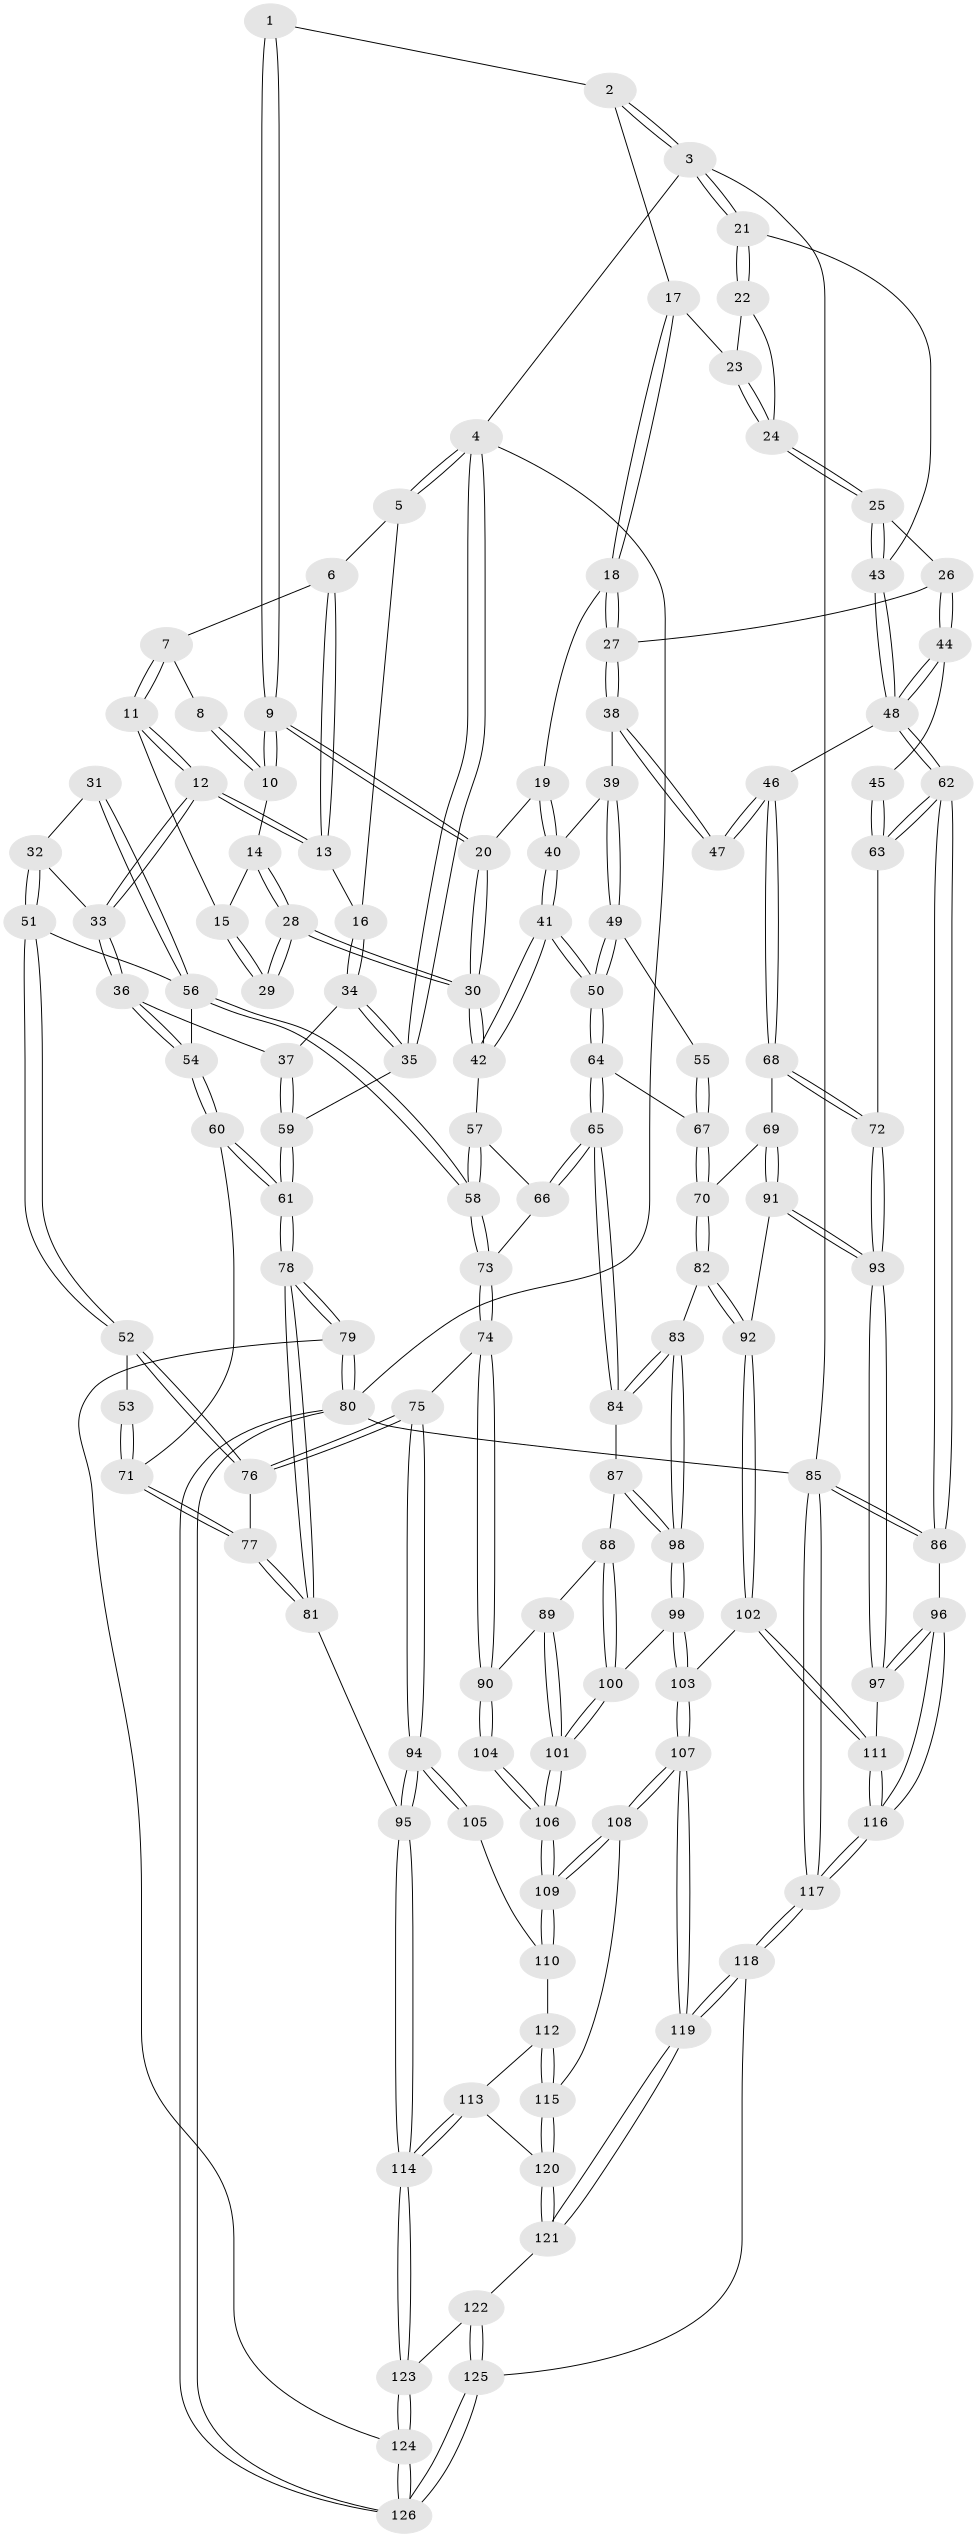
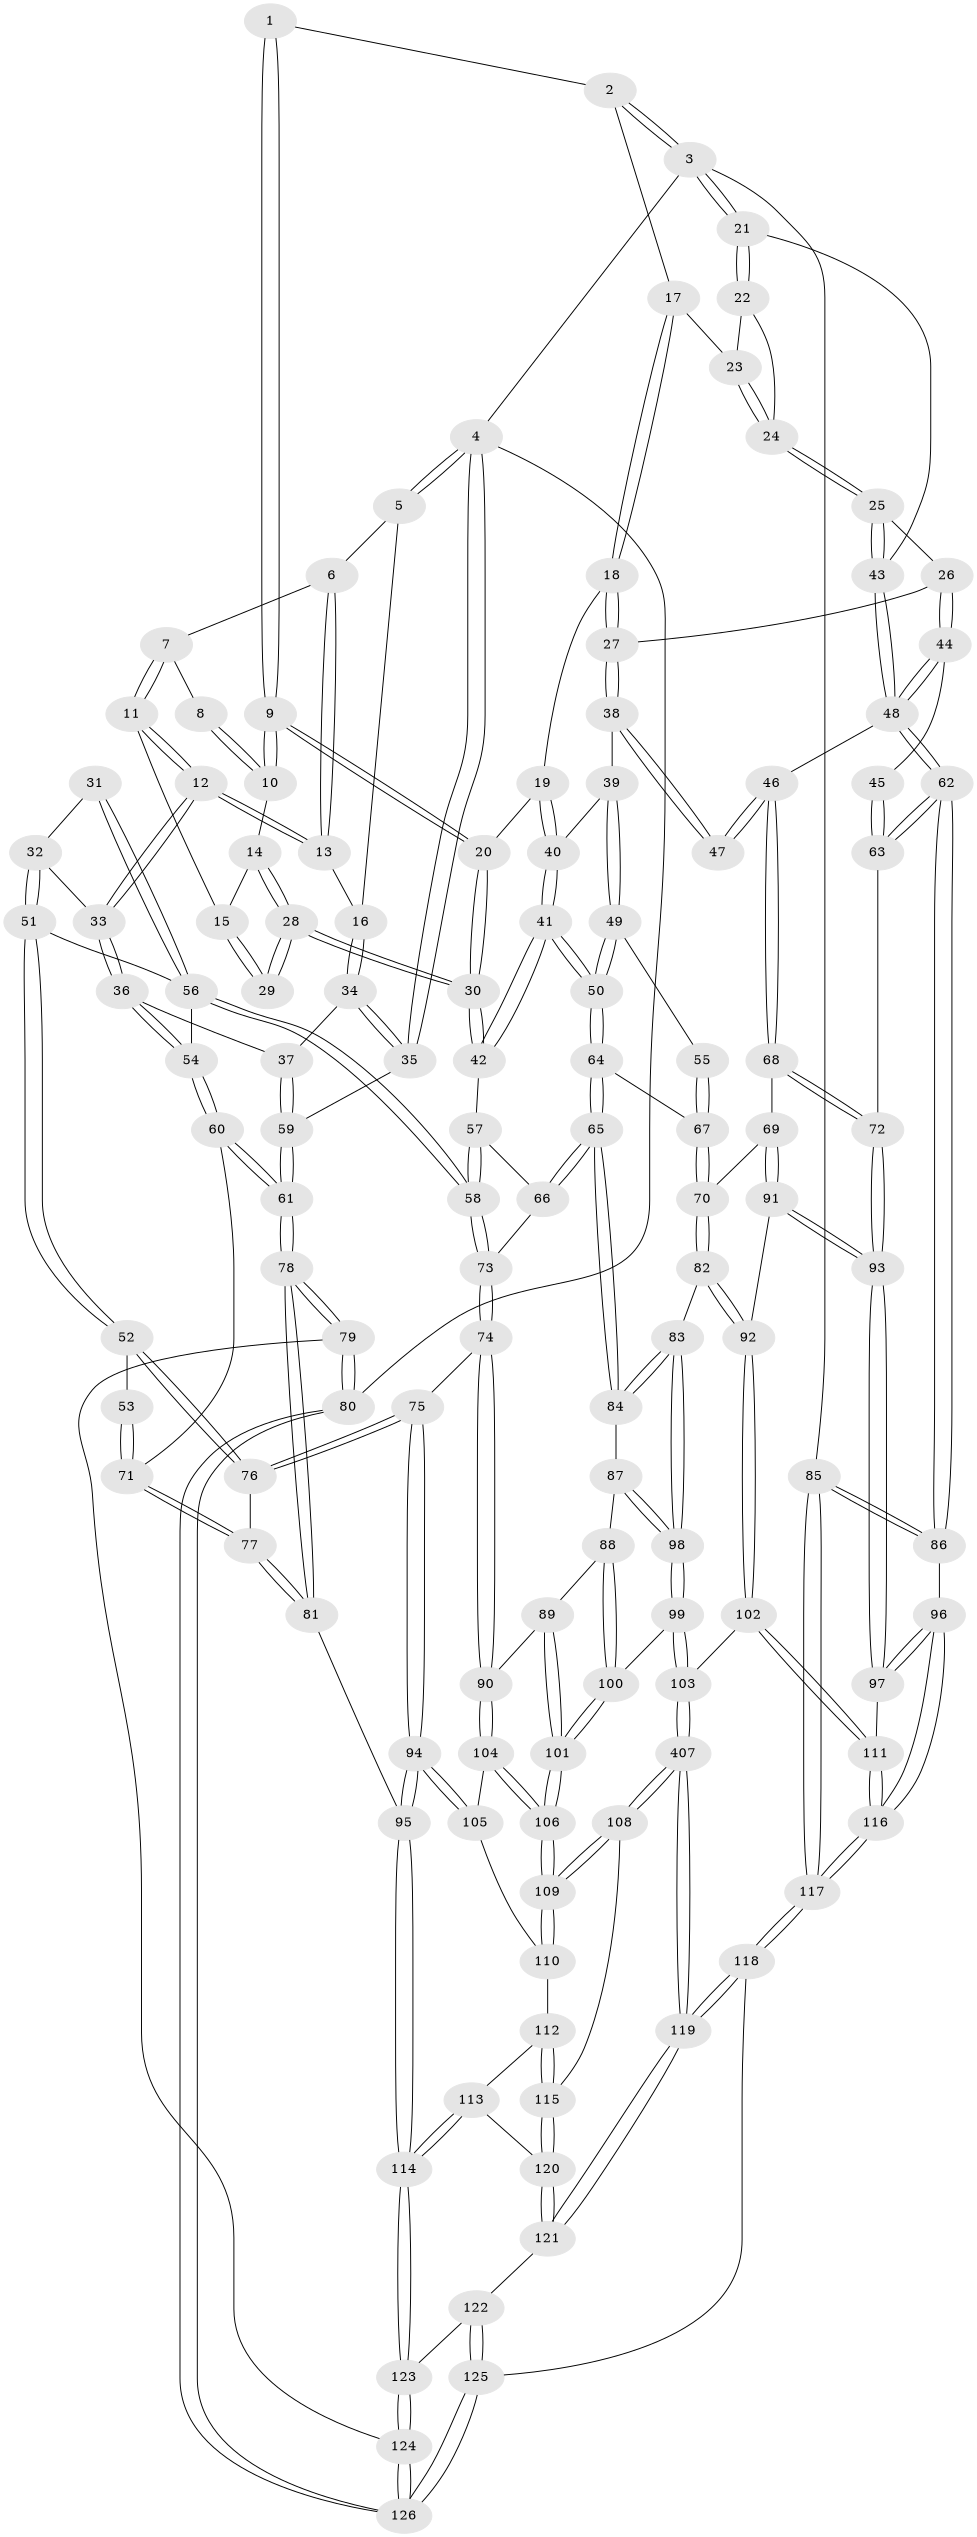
edge "80" -- "85": removed
node "107": label "107" -> "407"
edge "104" -- "105": added
